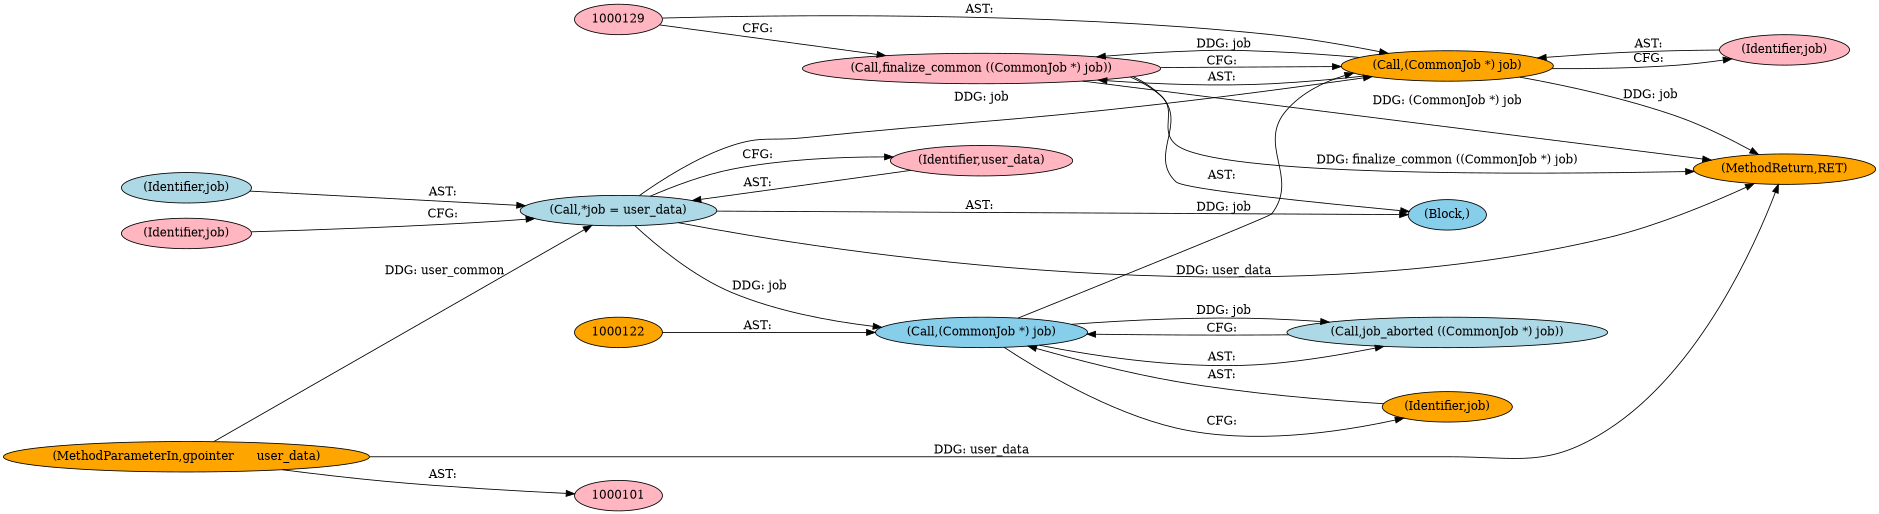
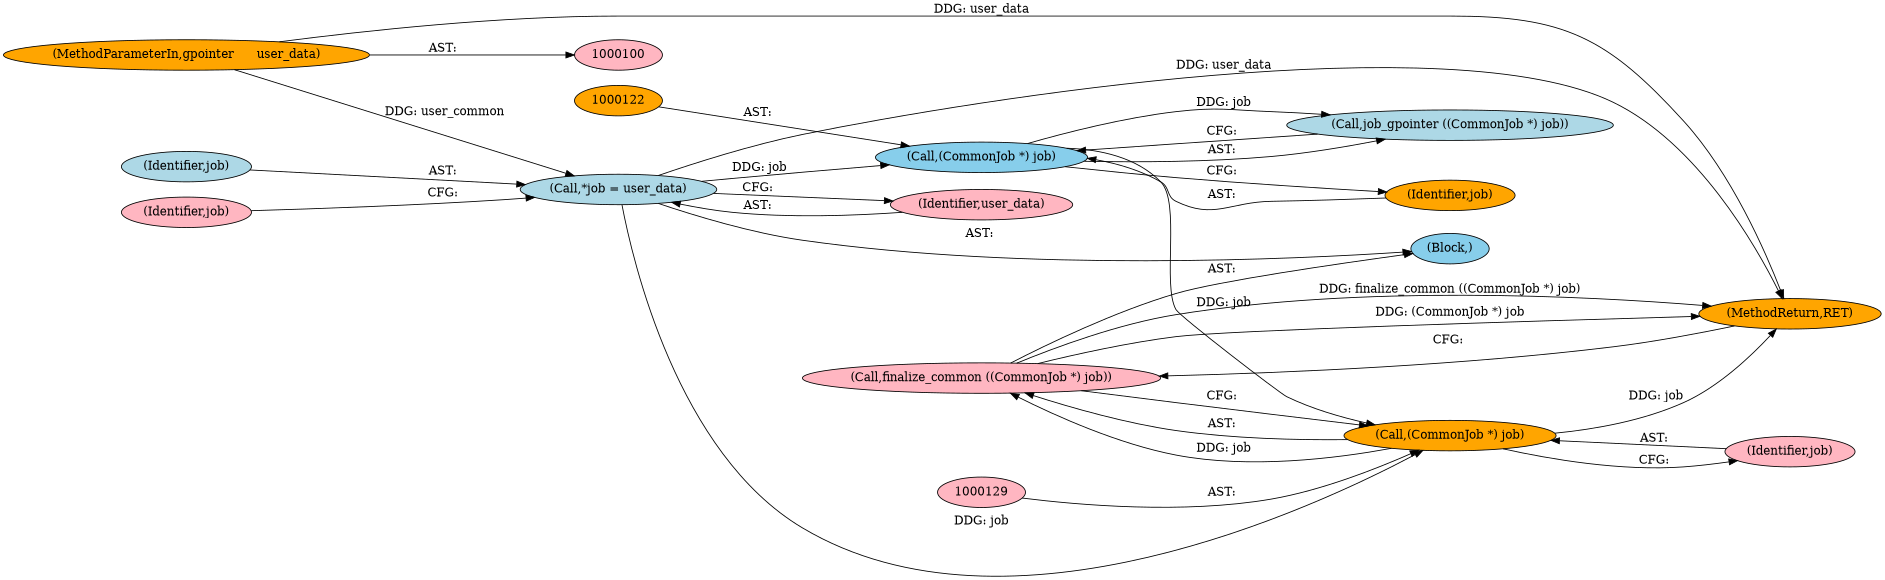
edge "1000129" -> "(Call,finalize_common ((CommonJob *) job))": now "(MethodReturn,RET)" -> "(Call,finalize_common ((CommonJob *) job))"
node "(Call,job_aborted ((CommonJob *) job))": label "(Call,job_aborted ((CommonJob *) job))" -> "(Call,job_gpointer ((CommonJob *) job))"
node "1000101": label "1000101" -> "1000100"
